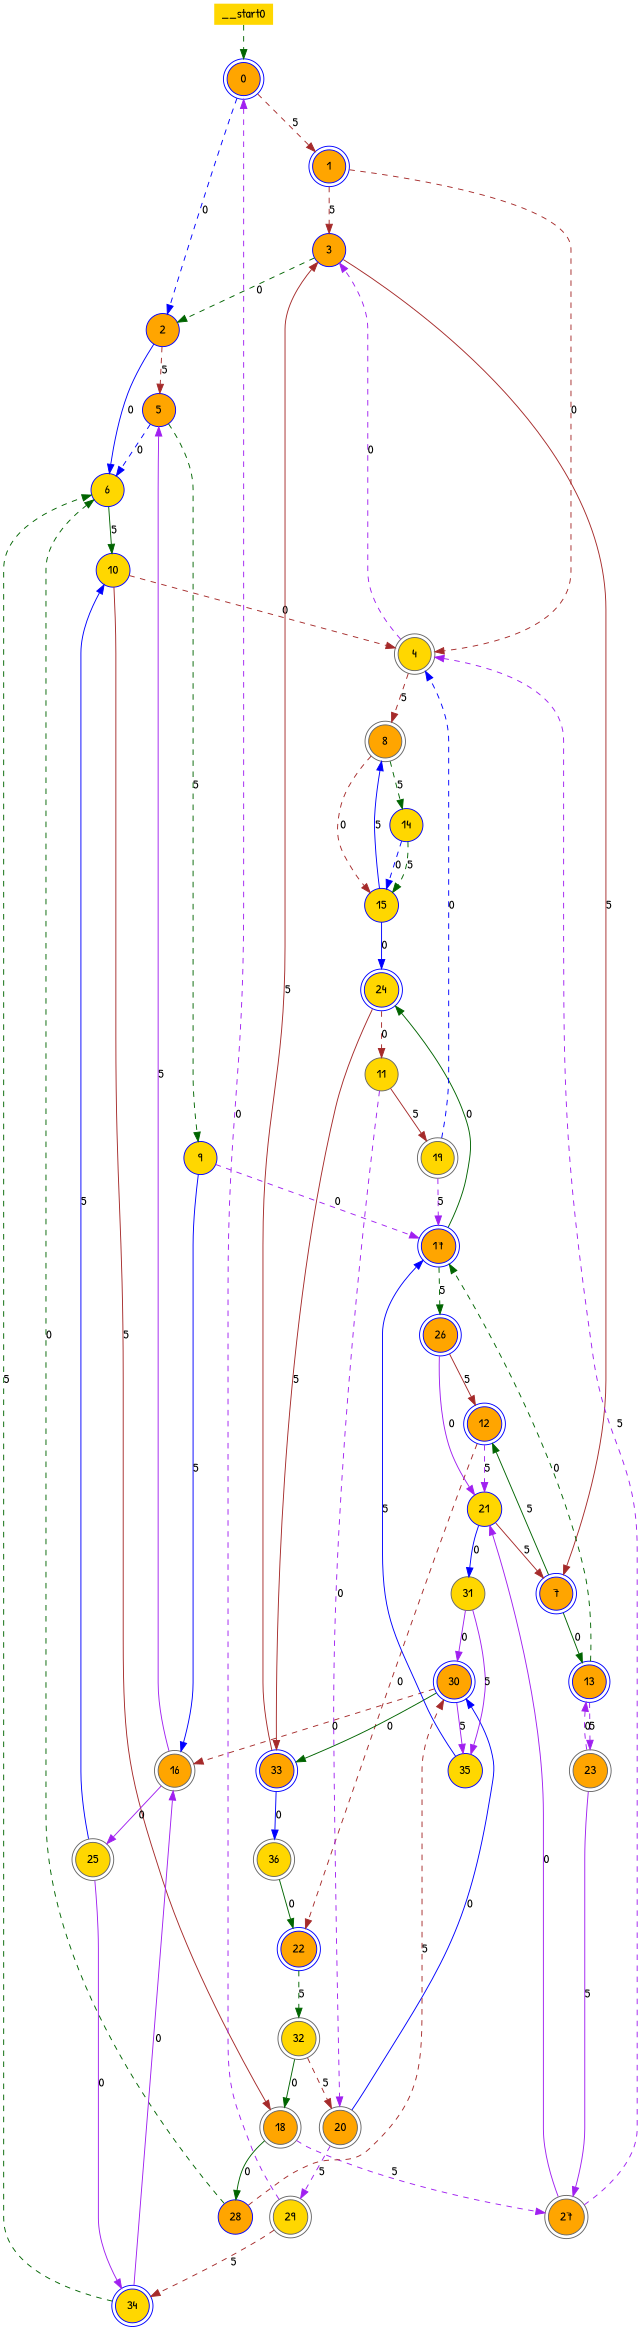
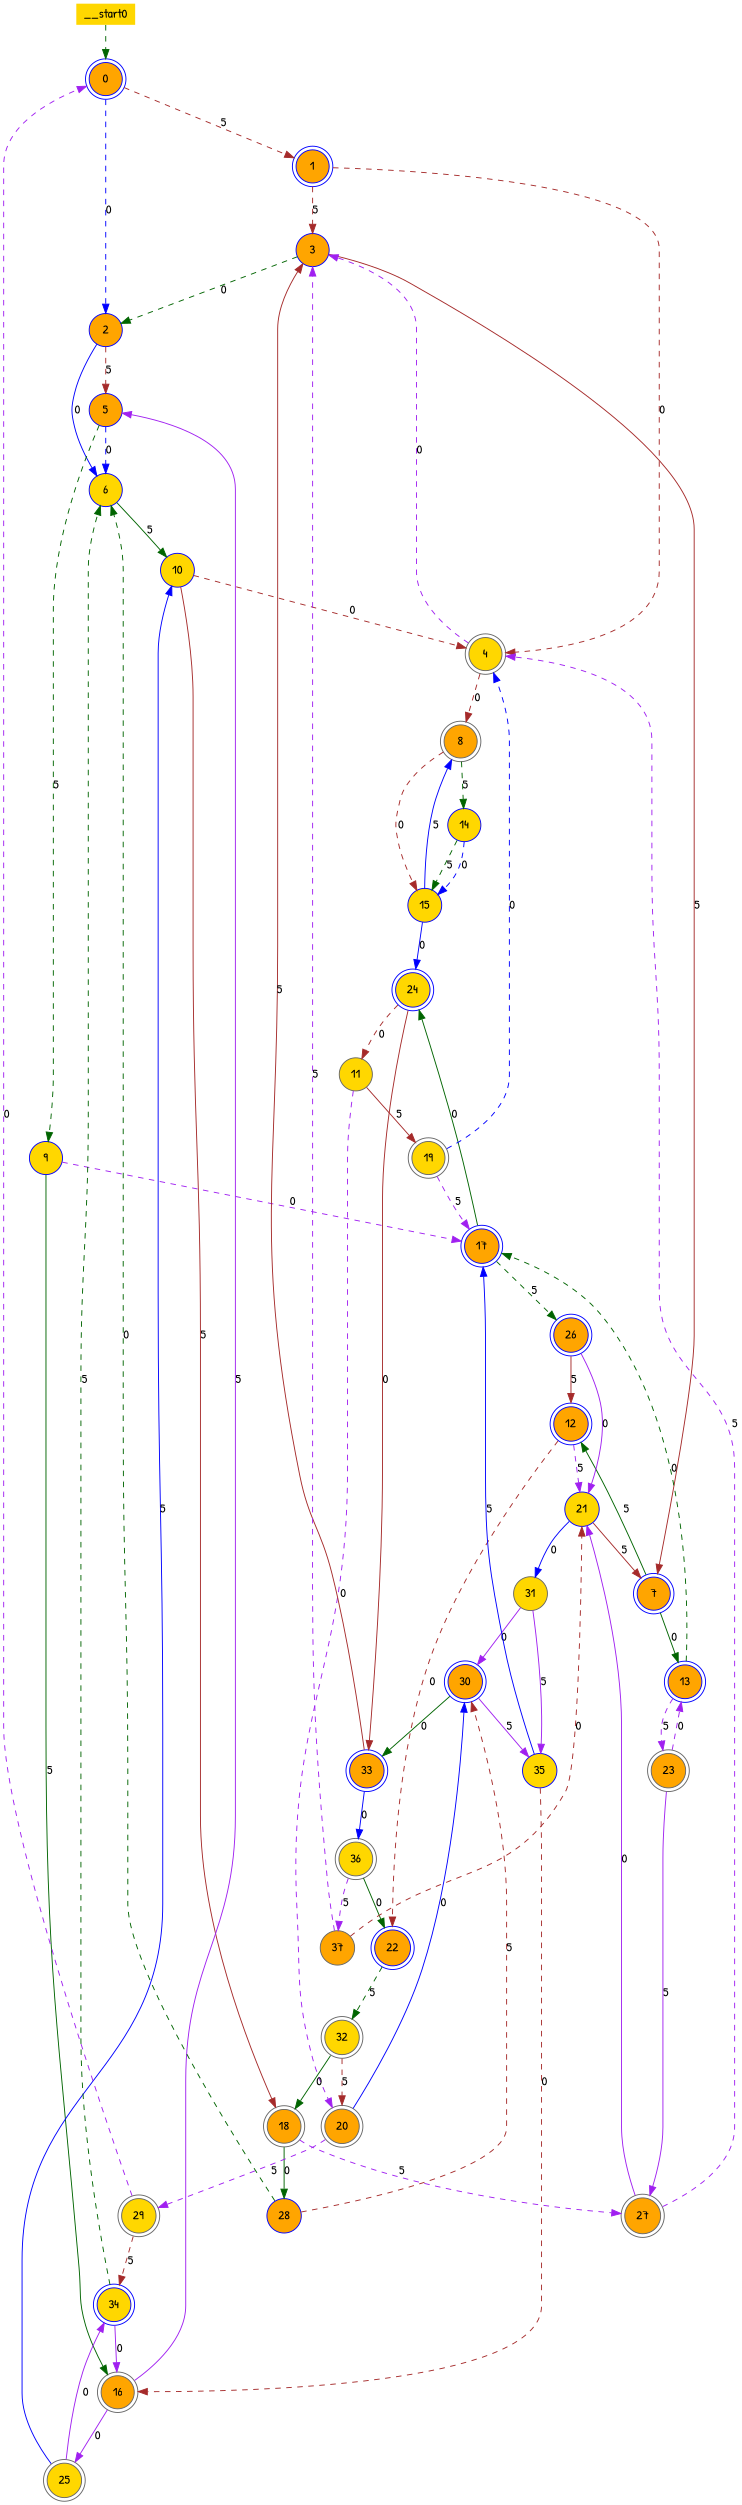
edge "4" -> "8": label "5" -> "0"
edge "24" -> "33": label "5" -> "0"
edge "9" -> "16": color blue -> darkgreen
edge "30" -> "16": now "35" -> "16"
node "37": added
